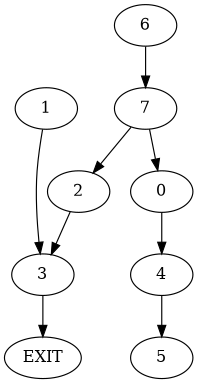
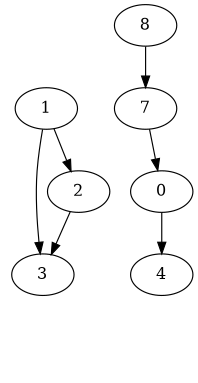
node "6": label "6" -> "8"
edge "7" -> "2": now "1" -> "2"
node "EXIT": removed
node "5": removed
